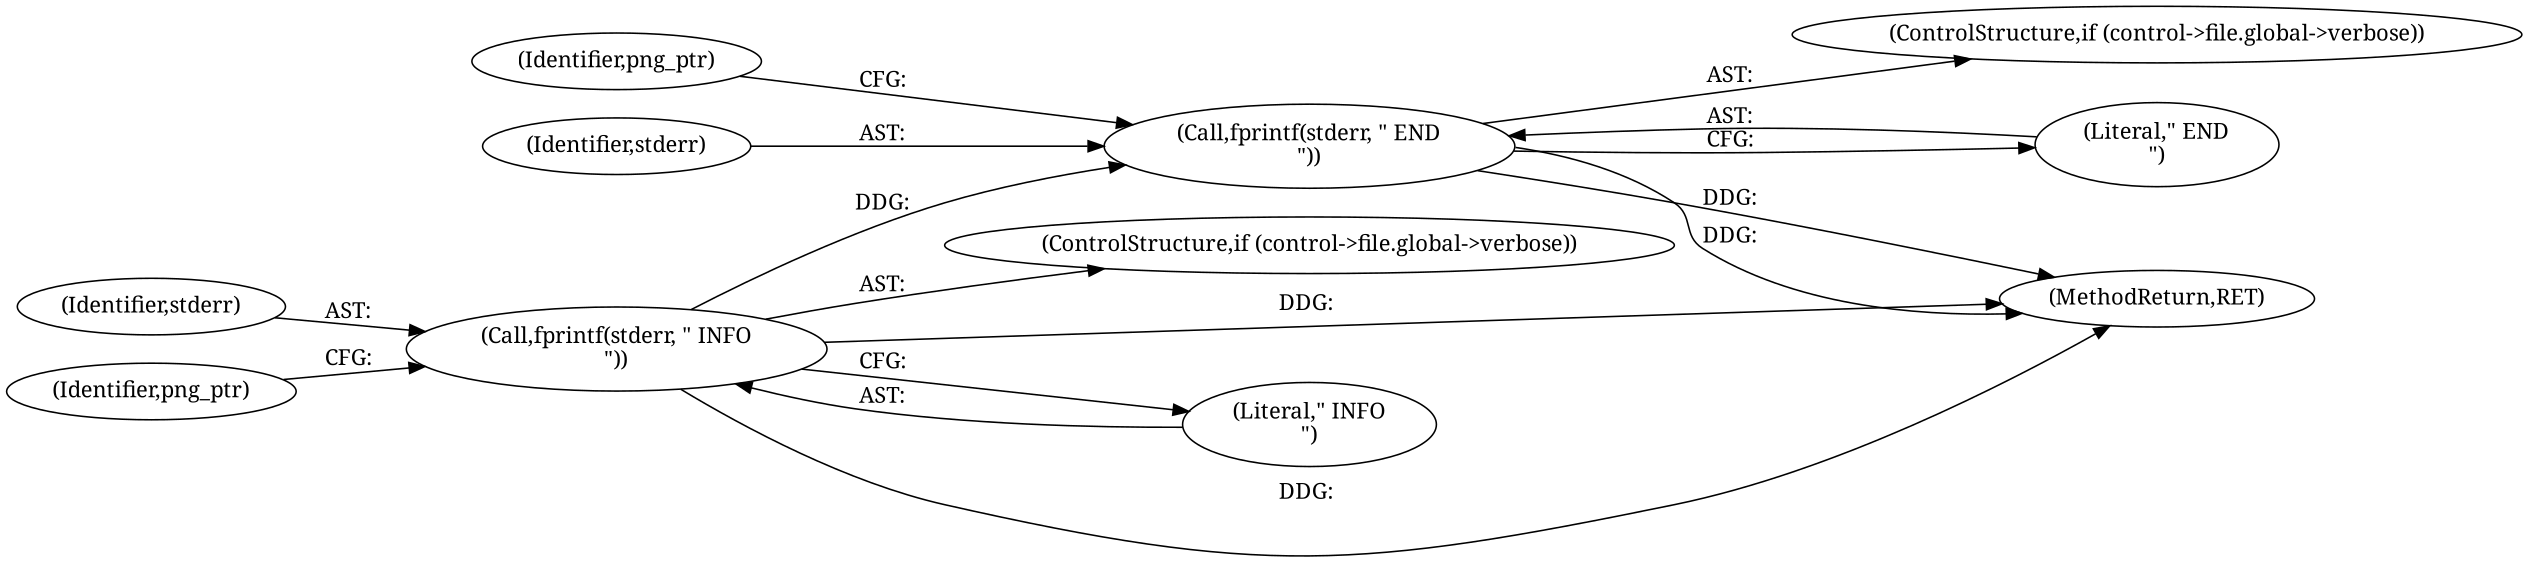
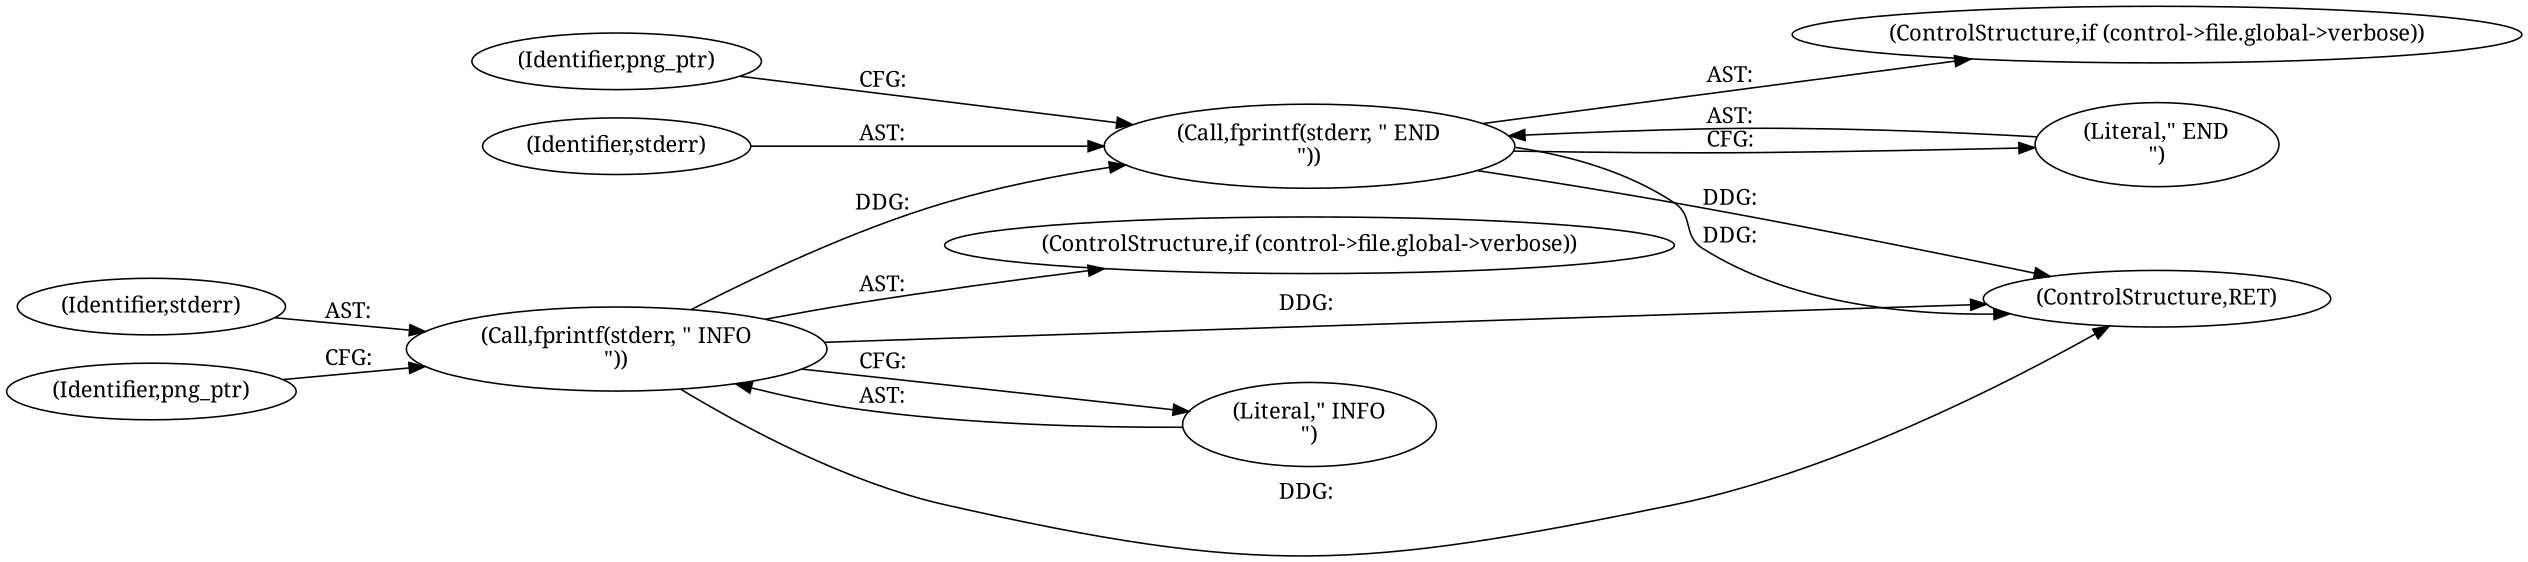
node "(MethodReturn,RET)": label "(MethodReturn,RET)" -> "(ControlStructure,RET)"
